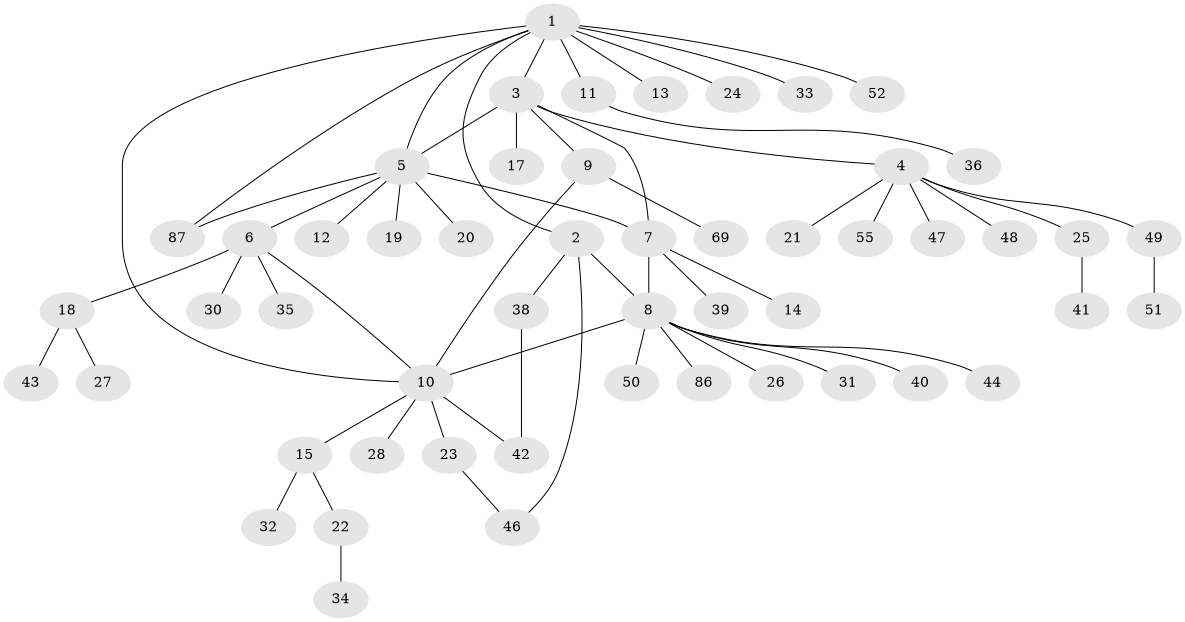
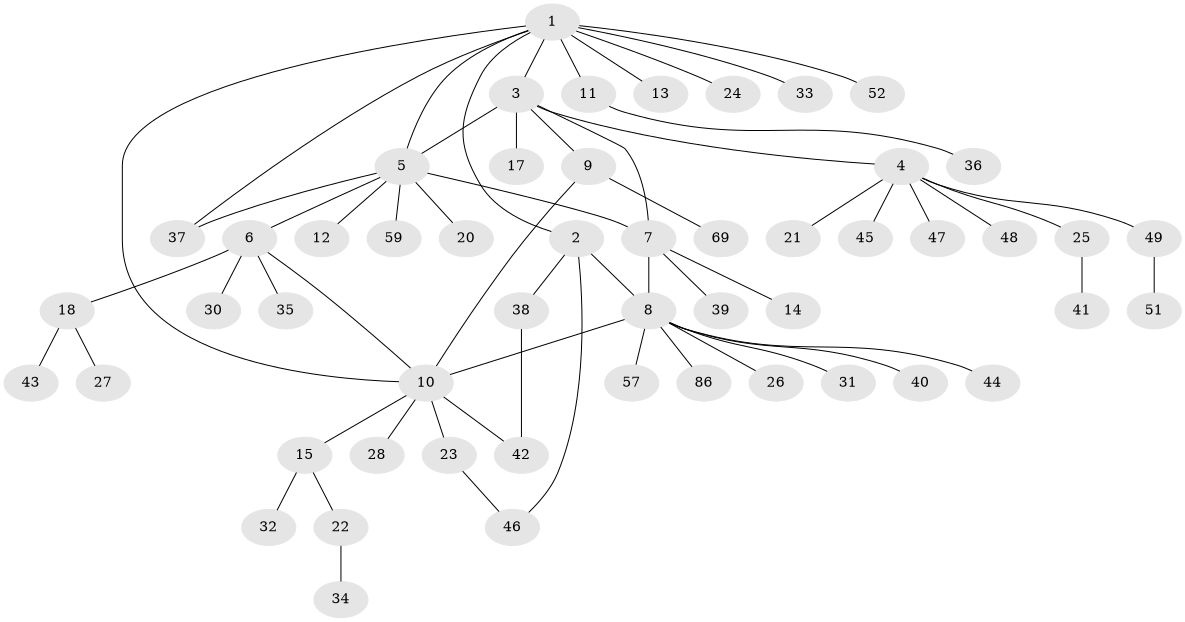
node "87": label "87" -> "37"
node "19": label "19" -> "59"
node "55": label "55" -> "45"
node "50": label "50" -> "57"
